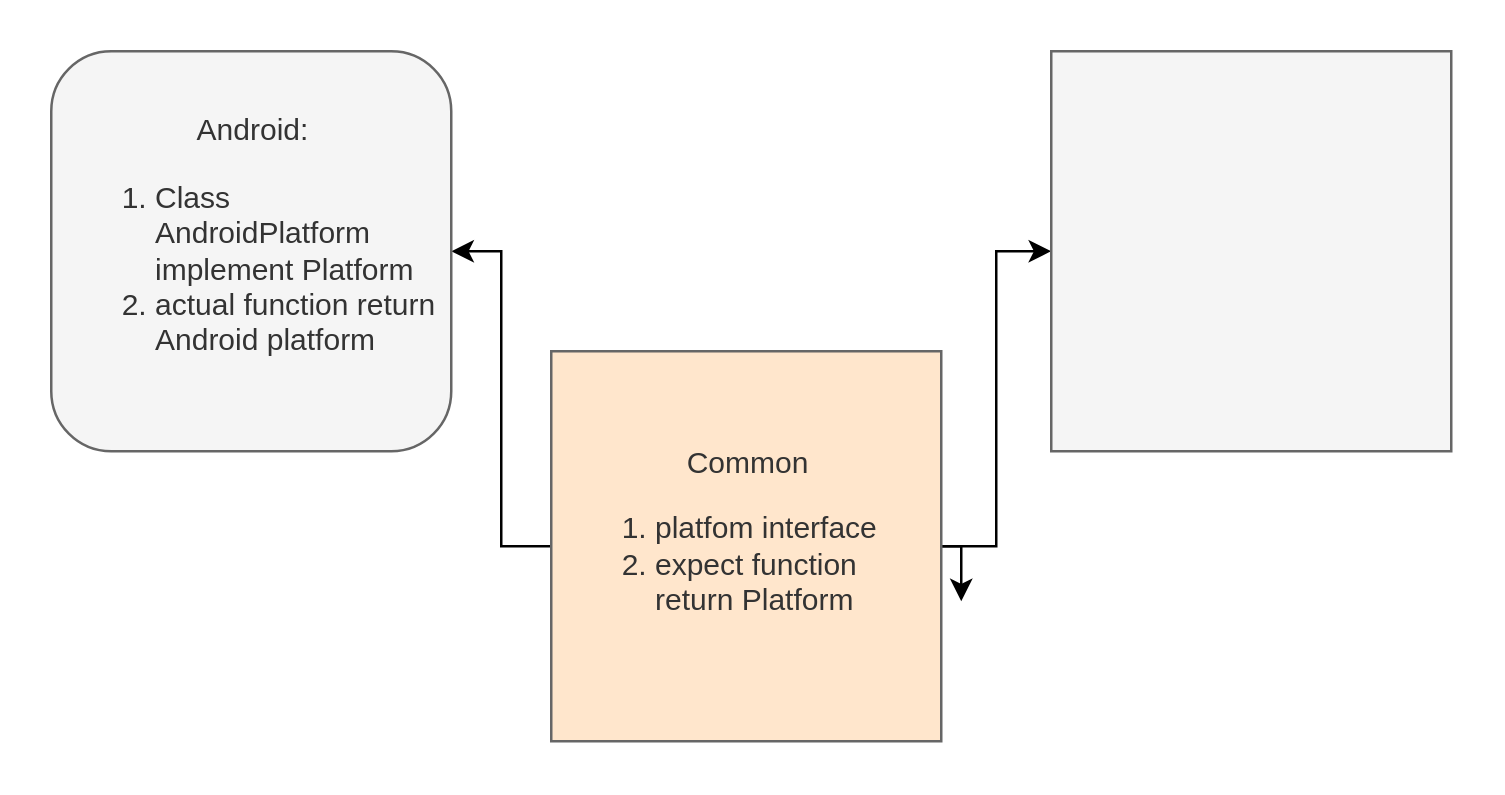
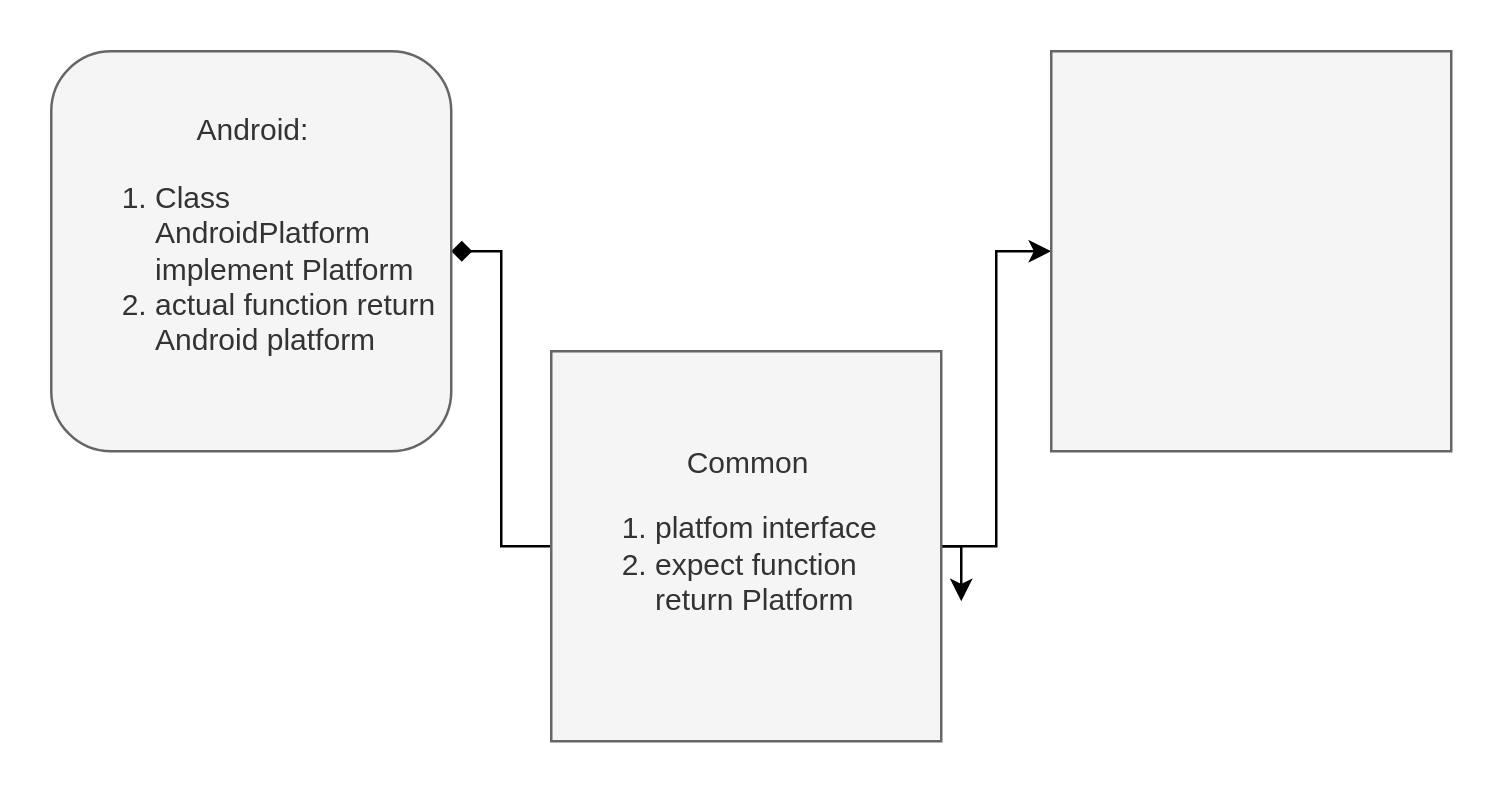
edge "Common platfom interface expect function return Platform" -> "Android: Class AndroidPlatform implement Platform actual function return Android platform": arrowhead classic -> diamond
node "Common platfom interface expect function return Platform": fillcolor #ffe6cc -> #f5f5f5
